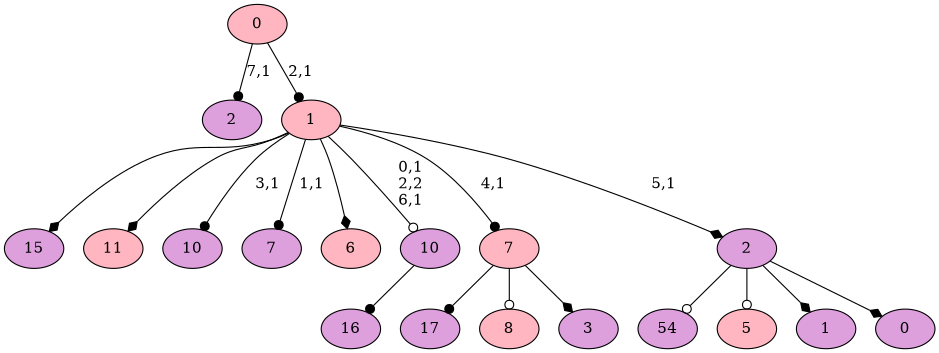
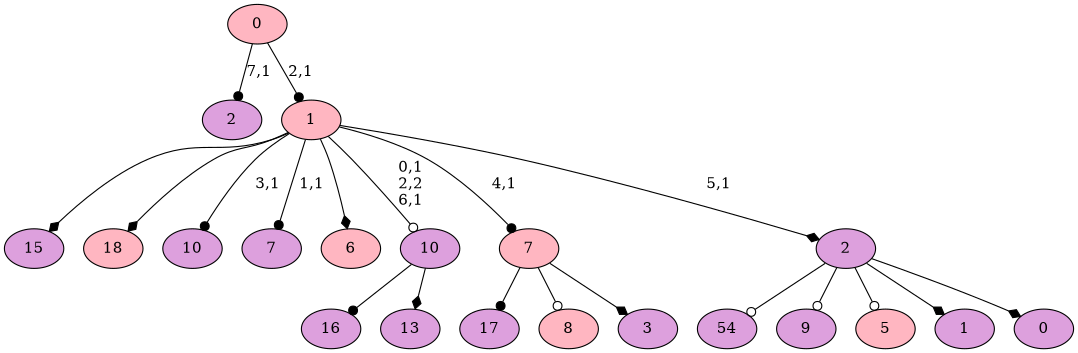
node "11": label "11" -> "18"
node "13": added
node "9": added
